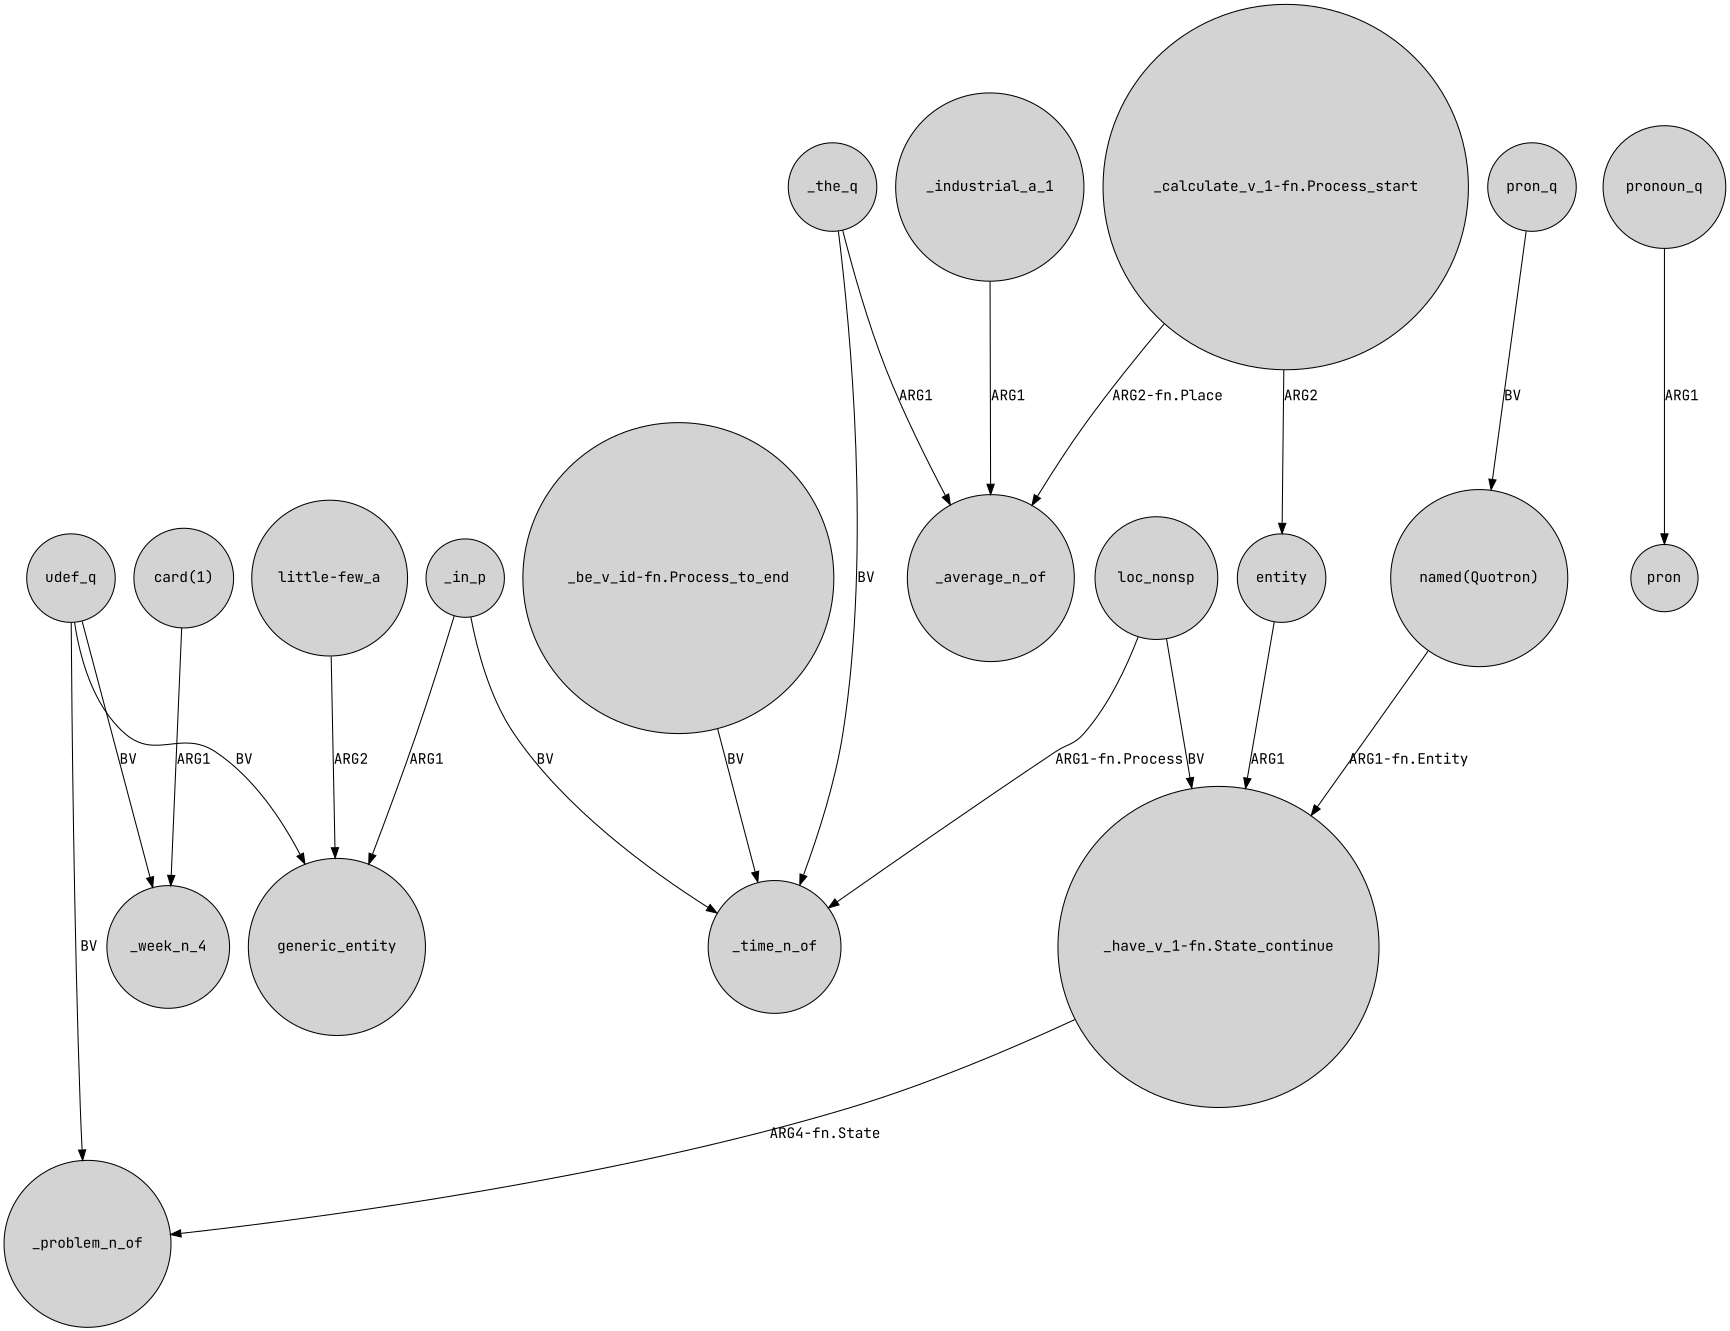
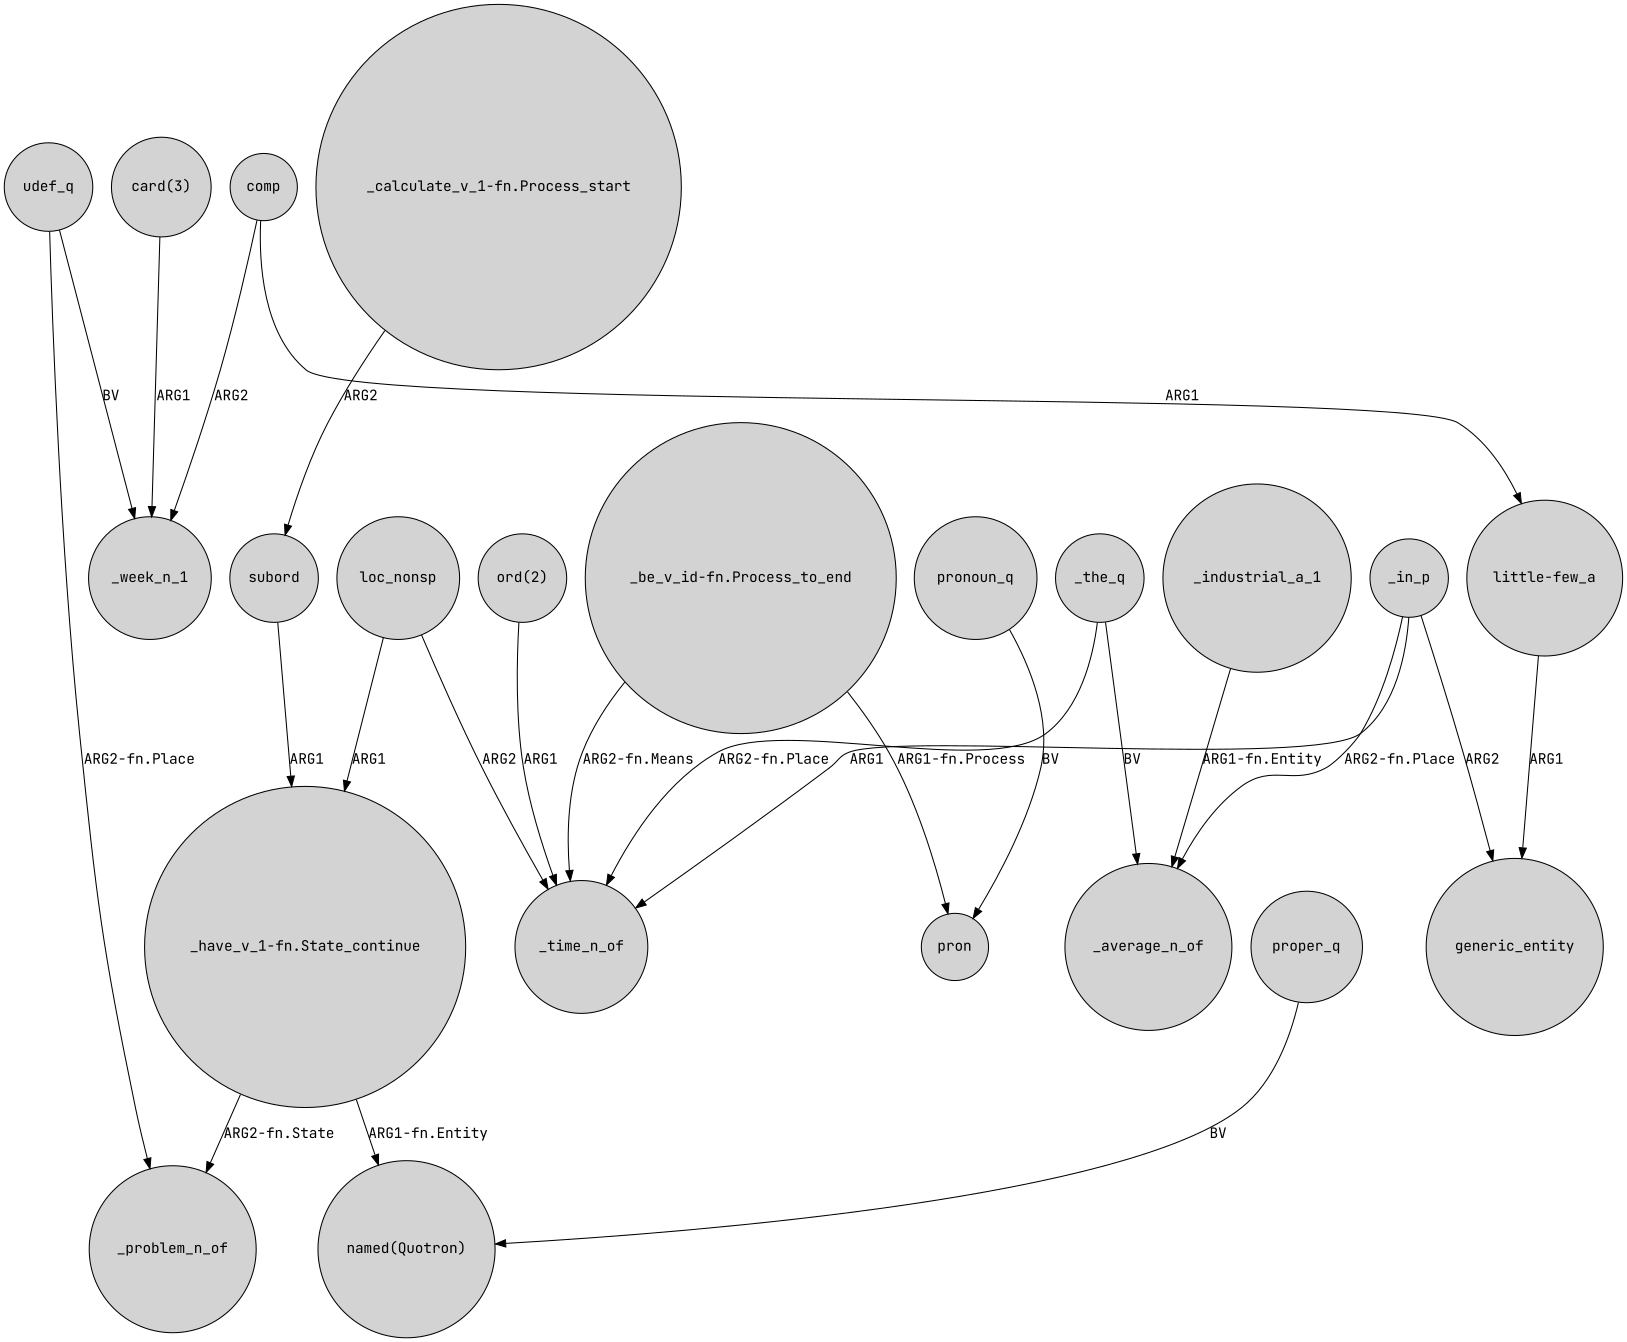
node "comp": added
node "pron_q": label "pron_q" -> "proper_q"
edge "_the_q" -> "_average_n_of": label "ARG1" -> "BV"
edge "_industrial_a_1" -> "_average_n_of": label "ARG1" -> "ARG1-fn.Entity"
edge "pronoun_q" -> "pron": label "ARG1" -> "BV"
edge "_calculate_v_1-fn.Process_start" -> "_average_n_of": now "_in_p" -> "_average_n_of"
node "card(1)": label "card(1)" -> "card(3)"
node "ord(2)": added
edge "_the_q" -> "_time_n_of": label "BV" -> "ARG2-fn.Place"
node "entity": label "entity" -> "subord"
edge "named(Quotron)" -> "_have_v_1-fn.State_continue": reversed
edge "udef_q" -> "generic_entity": removed, label "BV"
edge "little-few_a" -> "generic_entity": label "ARG2" -> "ARG1"
edge "_in_p" -> "generic_entity": label "ARG1" -> "ARG2"
edge "_in_p" -> "_time_n_of": label "BV" -> "ARG1"
edge "_be_v_id-fn.Process_to_end" -> "_time_n_of": label "BV" -> "ARG2-fn.Means"
edge "loc_nonsp" -> "_time_n_of": label "ARG1-fn.Process" -> "ARG2"
edge "loc_nonsp" -> "_have_v_1-fn.State_continue": label "BV" -> "ARG1"
edge "_be_v_id-fn.Process_to_end" -> "pron": added, label "ARG1-fn.Process"
edge "udef_q" -> "_problem_n_of": label "BV" -> "ARG2-fn.Place"
node "_week_n_4": label "_week_n_4" -> "_week_n_1"
edge "_have_v_1-fn.State_continue" -> "_problem_n_of": label "ARG4-fn.State" -> "ARG2-fn.State"
